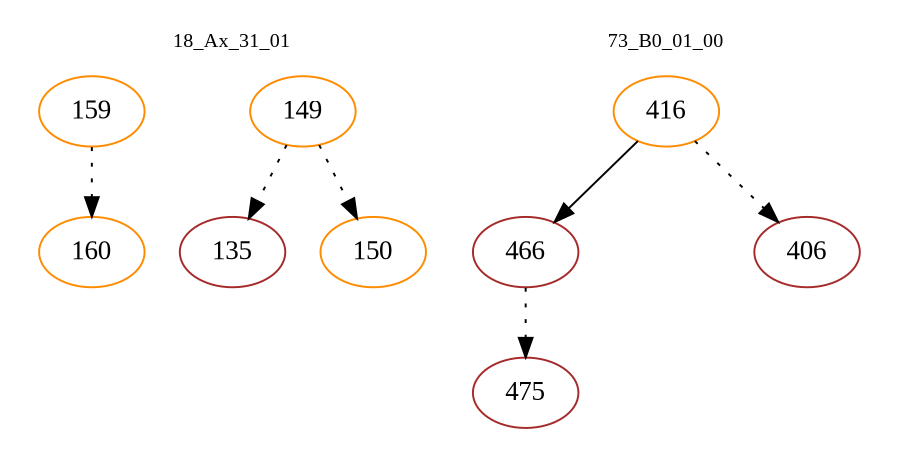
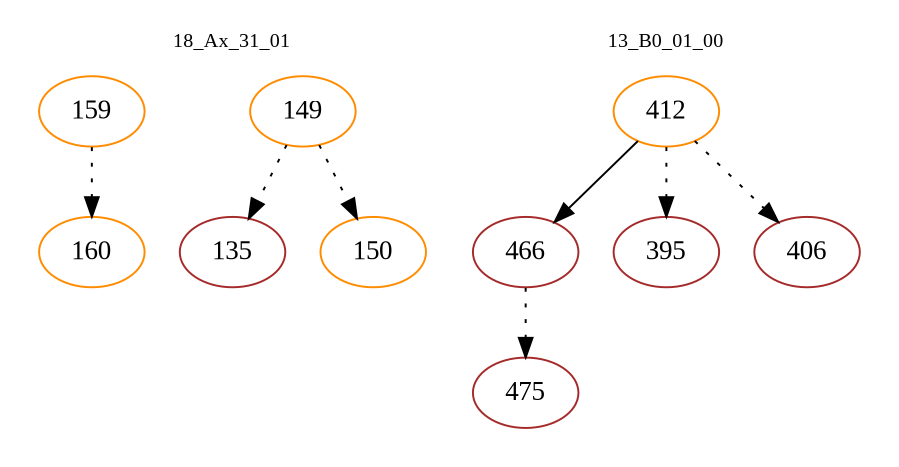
cluster "73_B0_01_00": label "73_B0_01_00" -> "13_B0_01_00"
node "416": label "416" -> "412"
node "395": added
